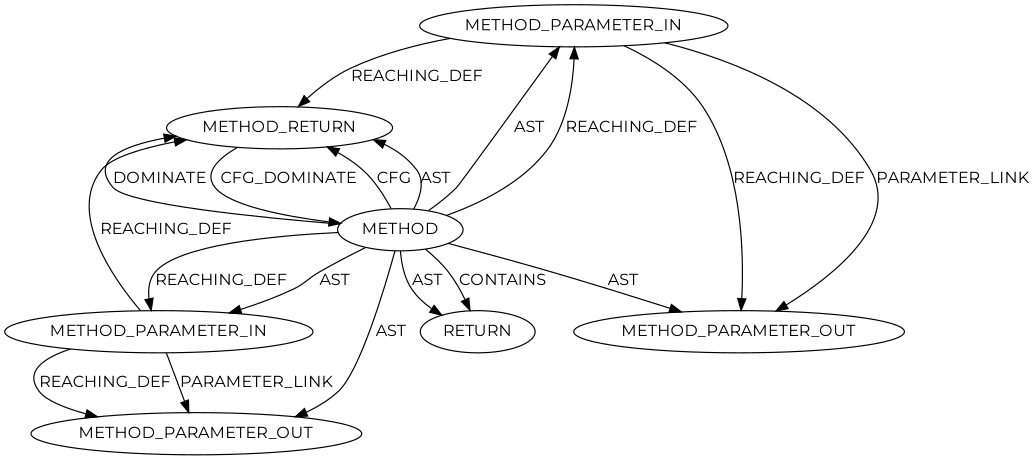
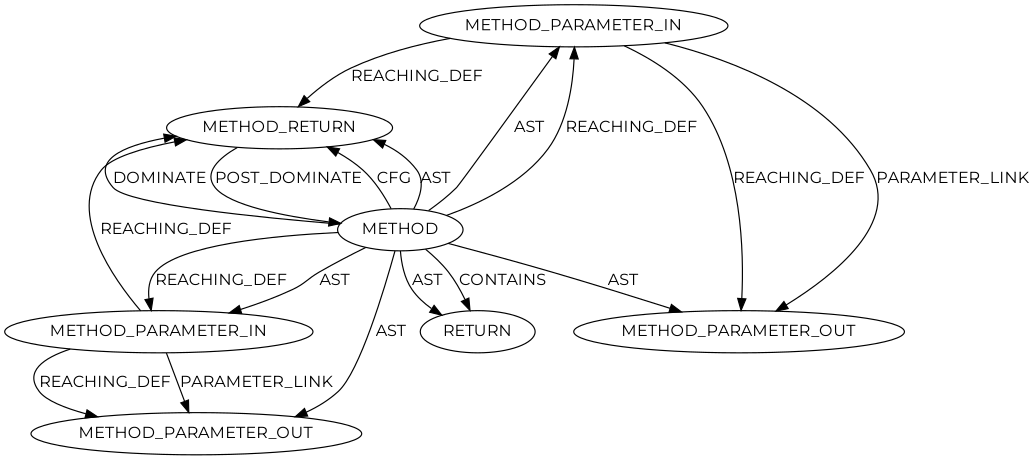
edge "METHOD_RETURN" -> "METHOD": label "CFG_DOMINATE" -> "POST_DOMINATE"
